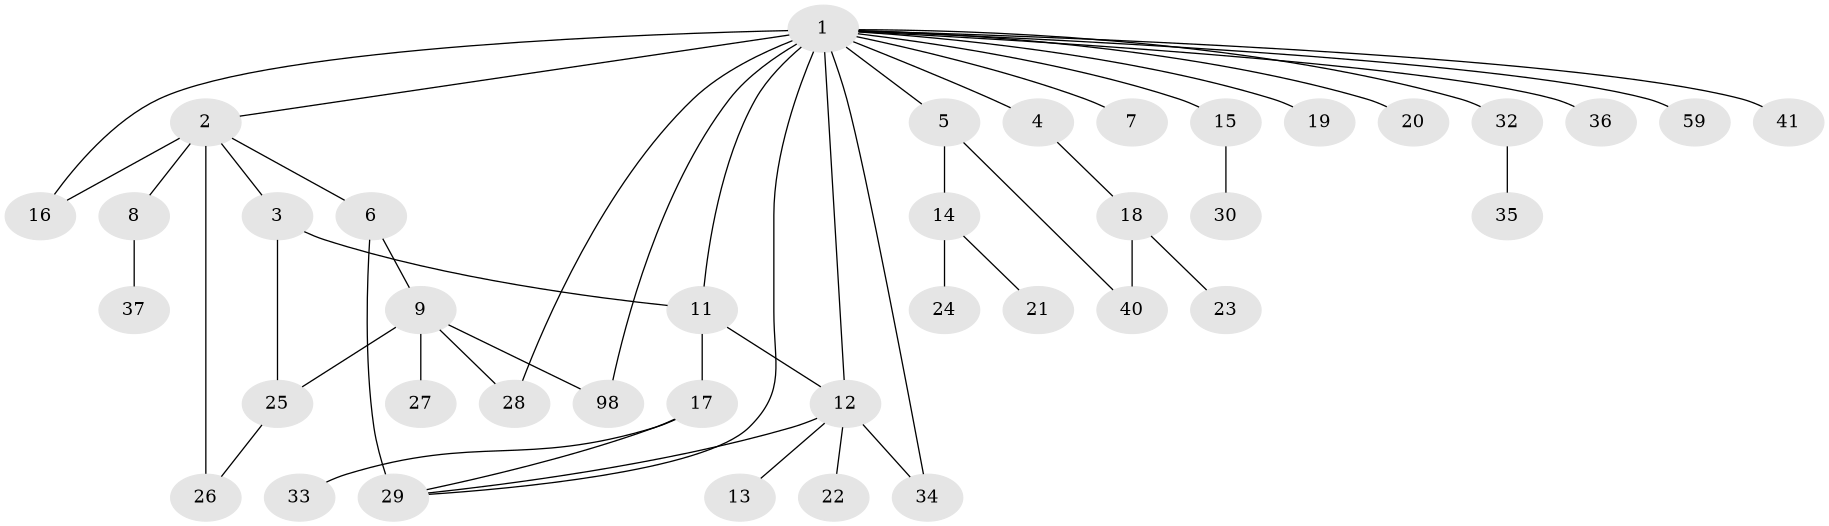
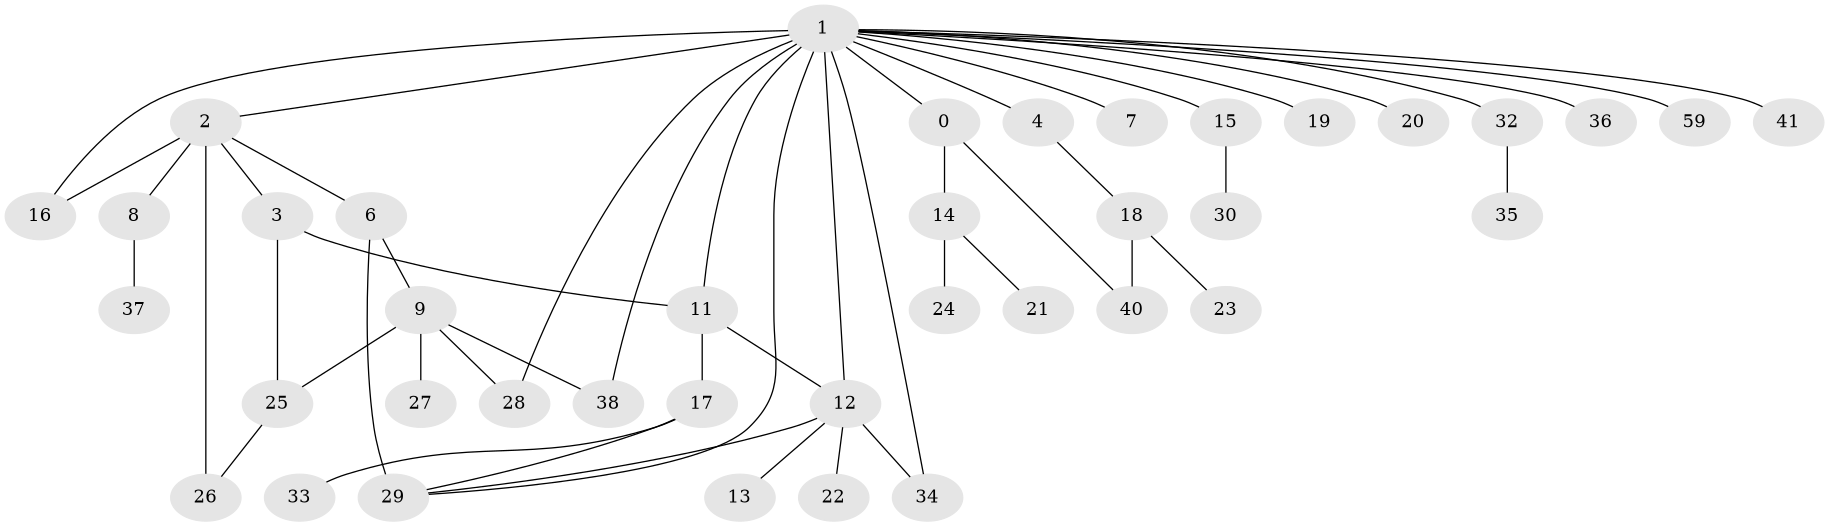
node "5": label "5" -> "0"
node "98": label "98" -> "38"
